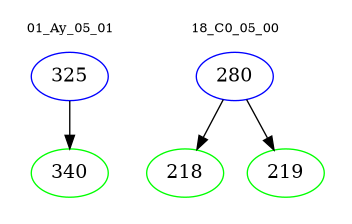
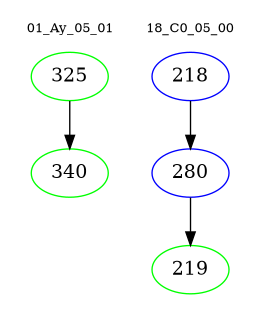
node "325": color blue -> green
edge "280" -> "218": reversed
node "218": color green -> blue
